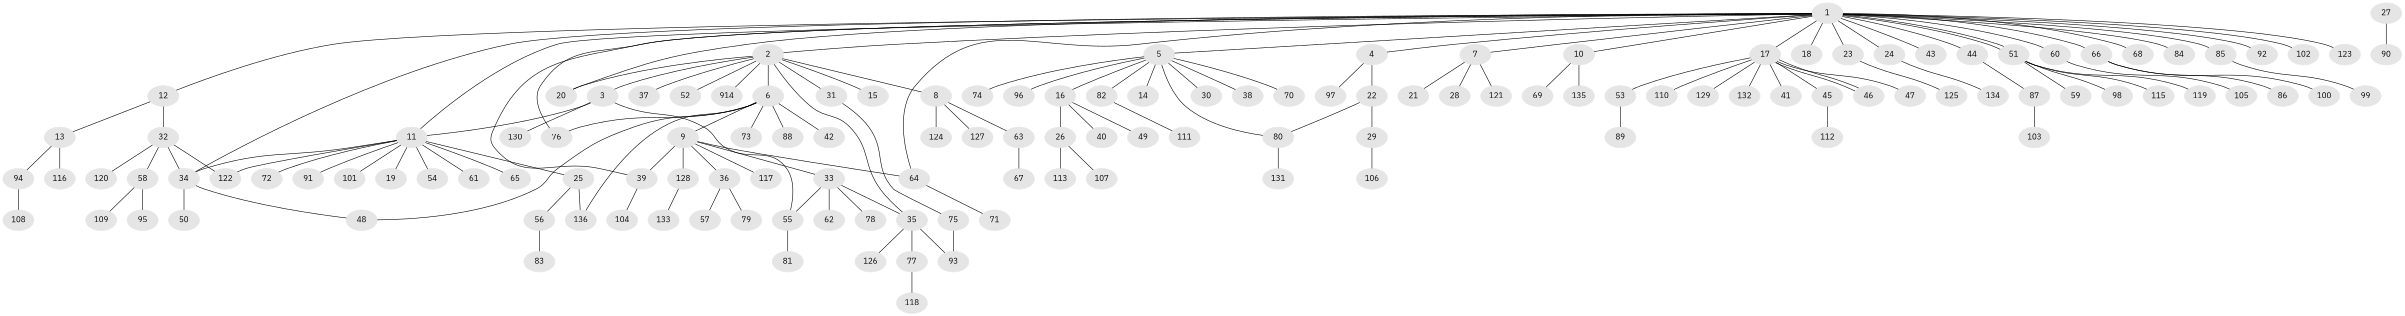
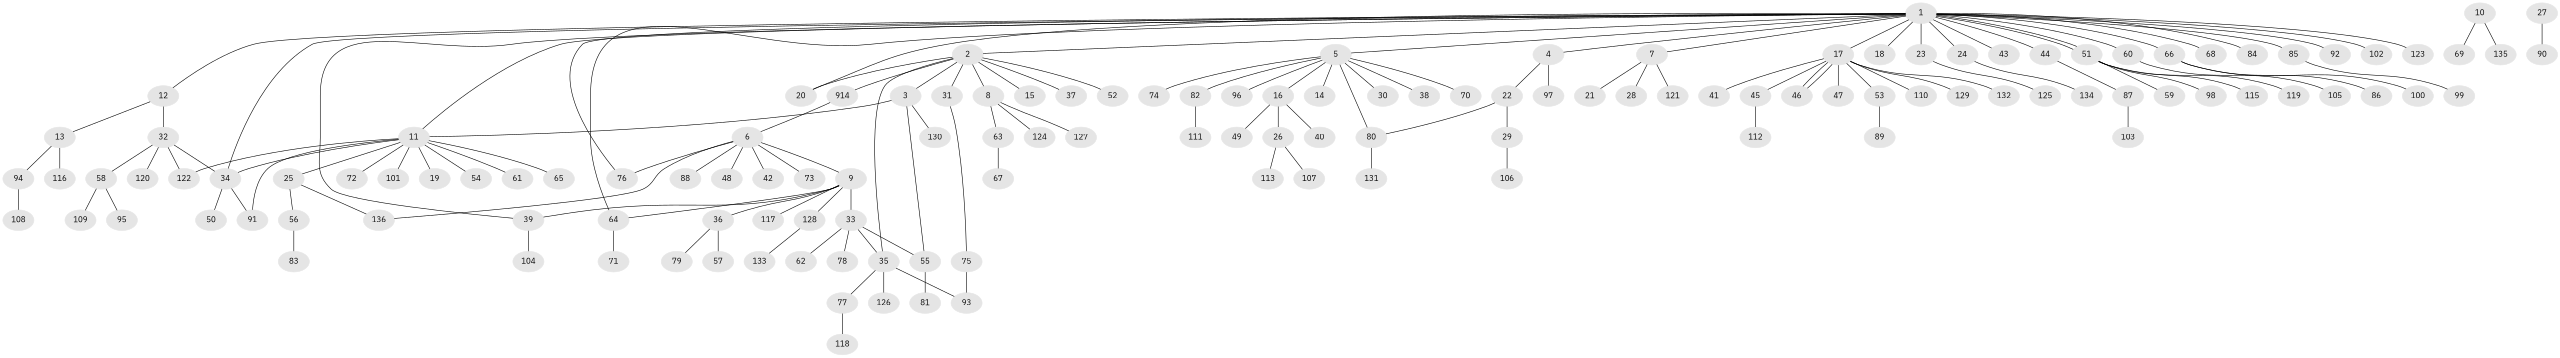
edge "1" -- "10": removed
edge "2" -- "6": now "914" -- "6"
edge "34" -- "48": now "34" -- "91"
